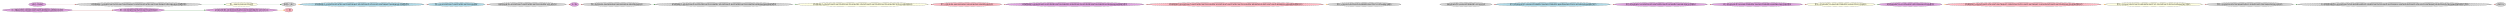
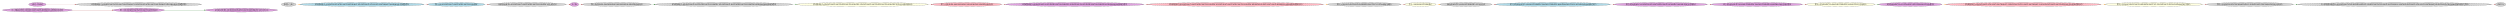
node "$r4 = newarray (java.lang.String)[1]": removed
node "$r15 = new java.lang.StringBuilder": added
node "r1 = $r0": removed
